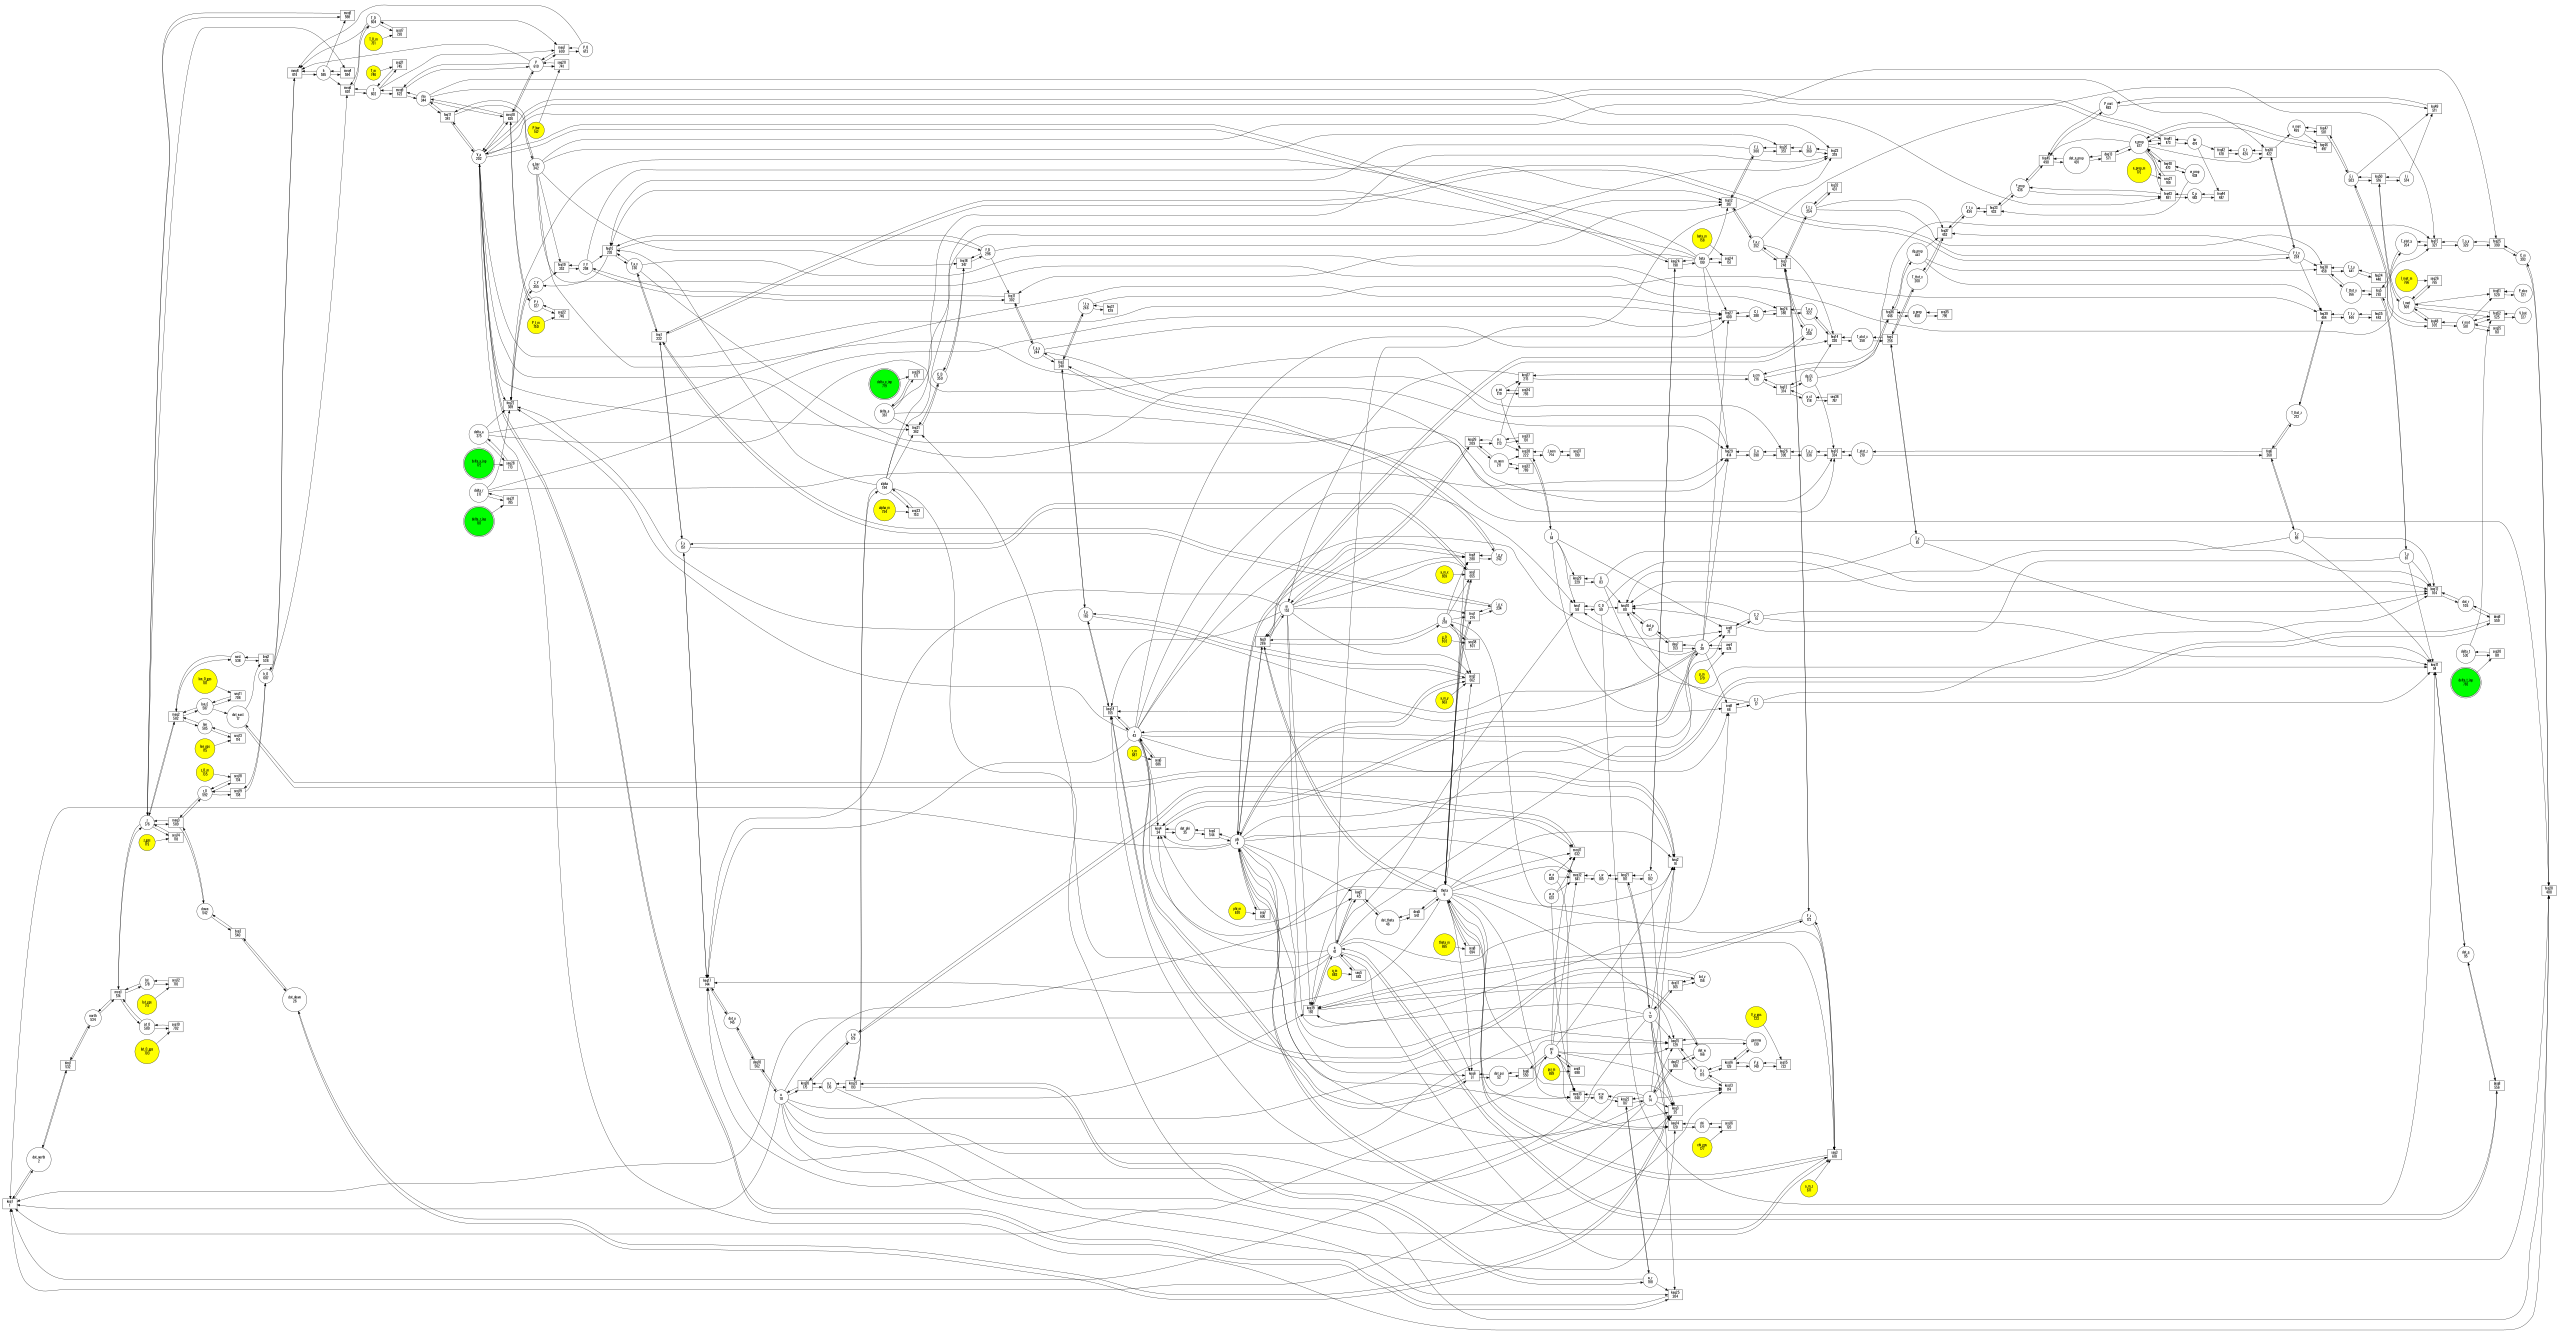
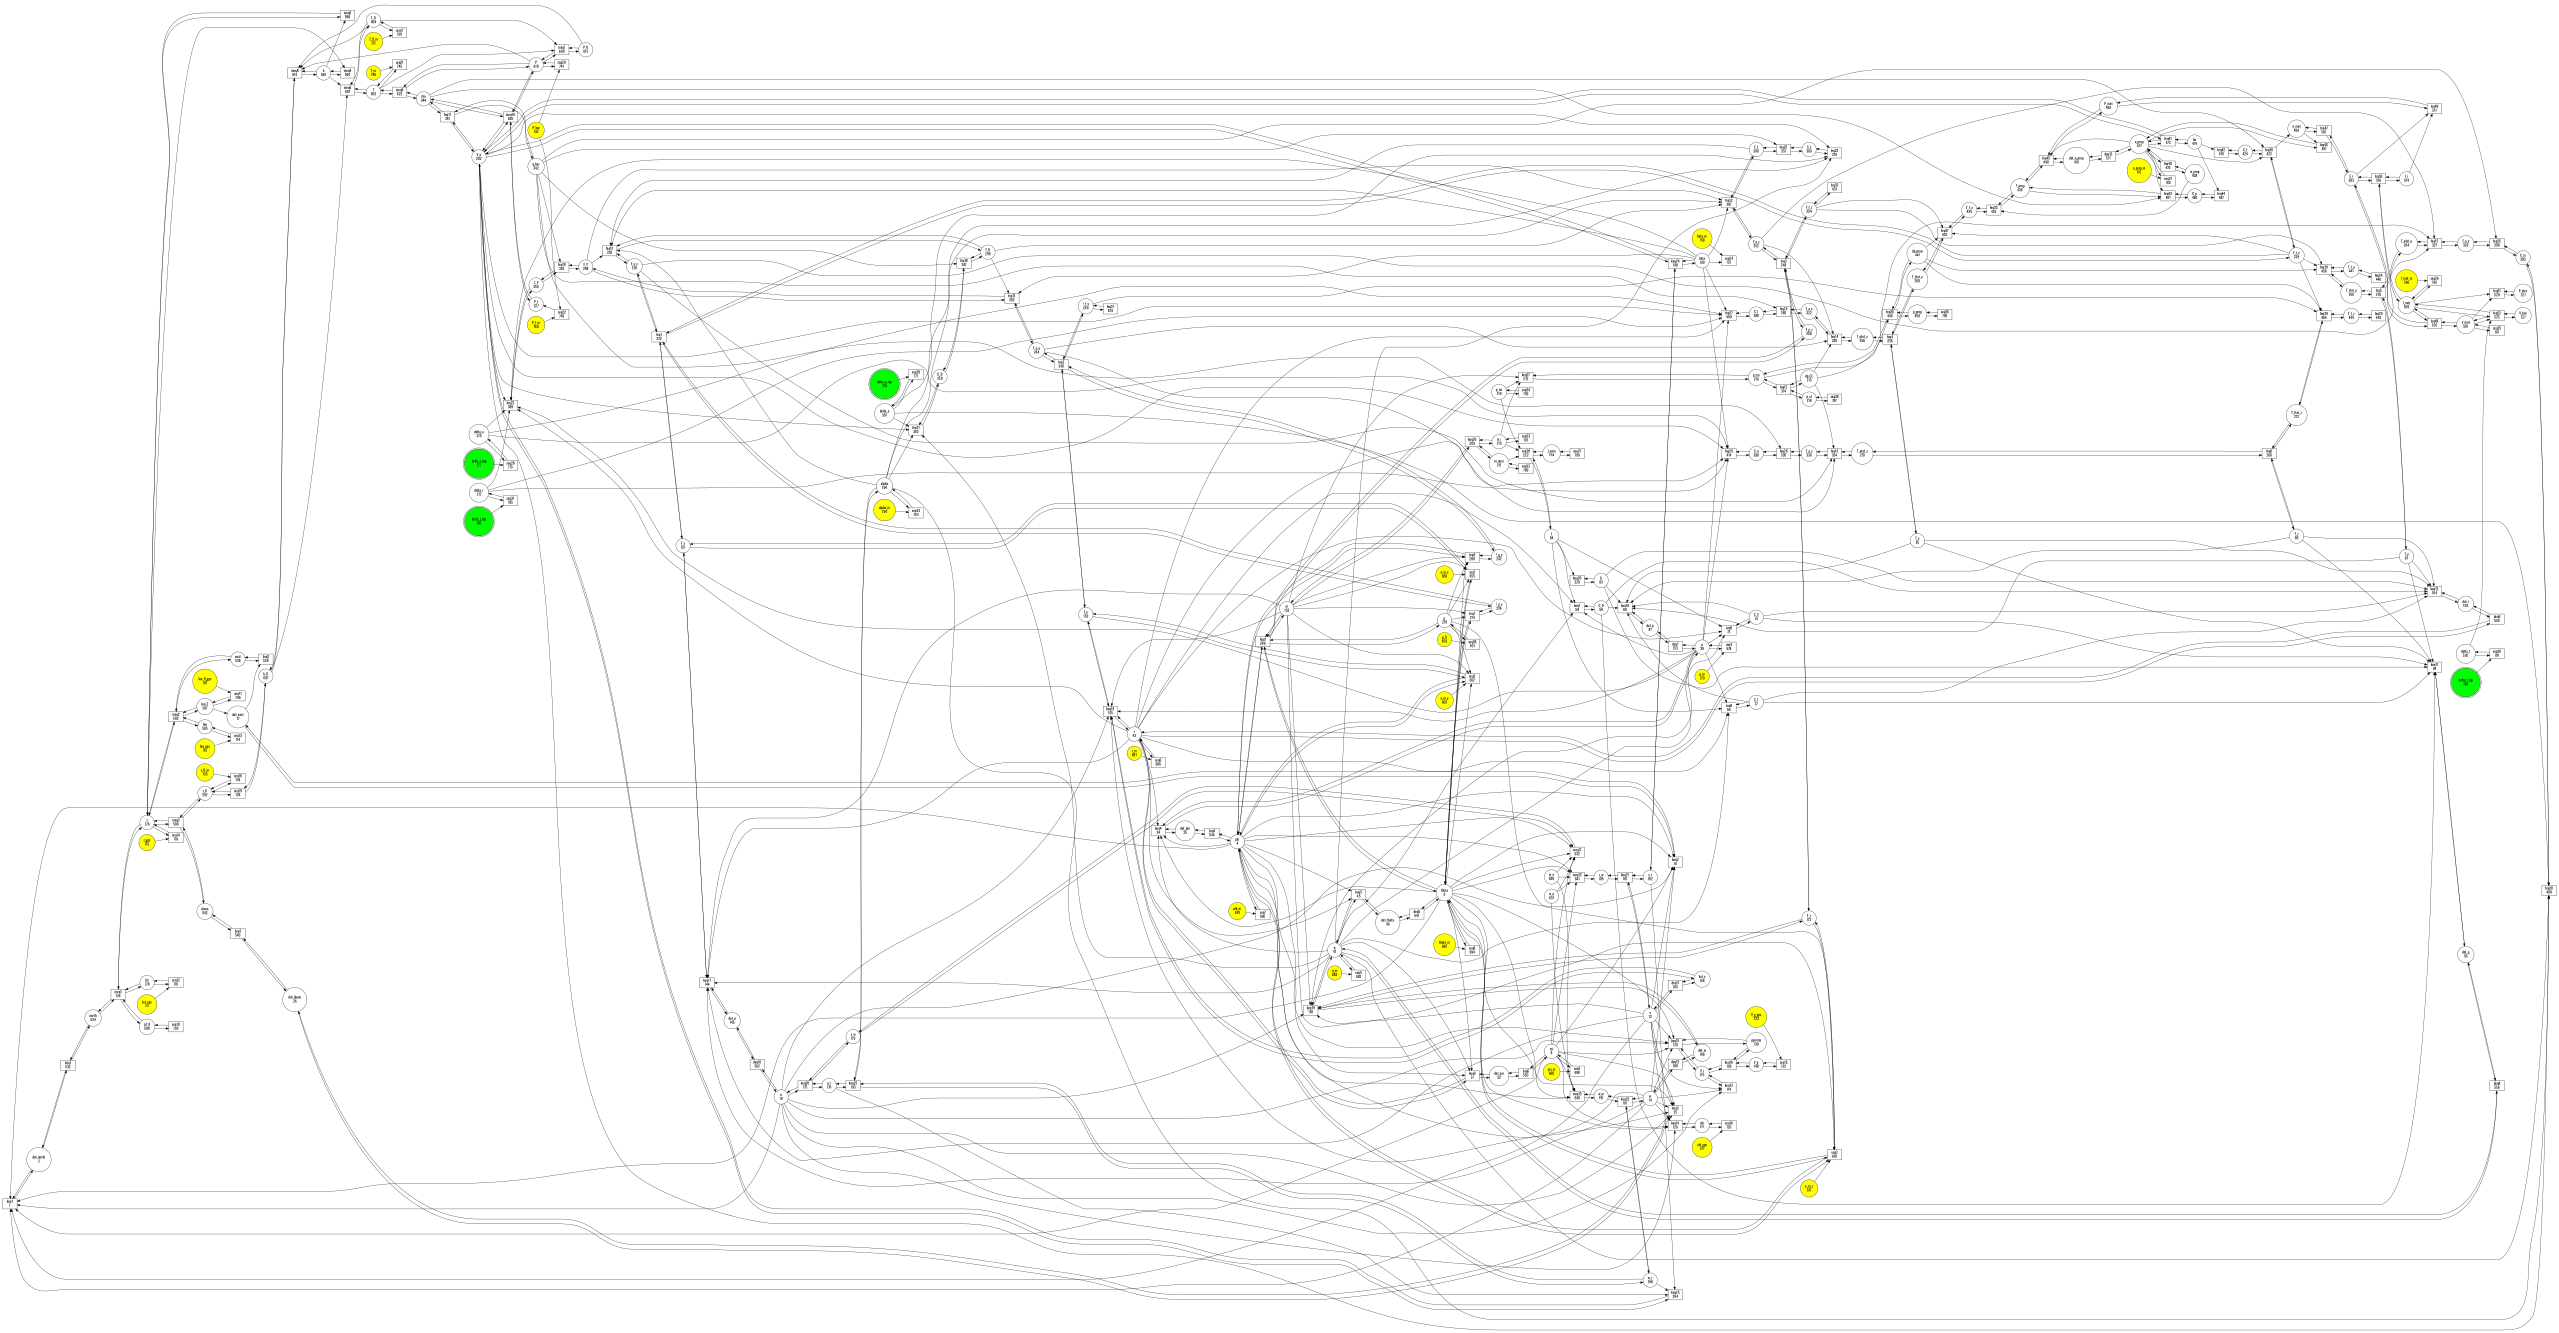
edge "seq24 757" -> "beta 199": removed
edge "feq10 292" -> "C_Y 355": now "feq19 352" -> "C_Y 355"
edge "P_t 627" -> "seq22 749": now "P_bar 742" -> "seq22 749"
edge "keq27 215" -> "m 153": reversed
edge "u 10" -> "keq18 155": added
node "lat_0_gps 703": removed
